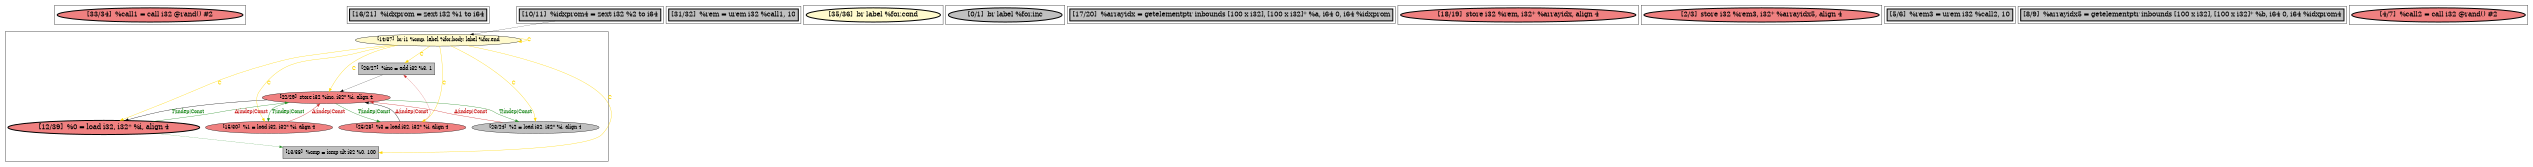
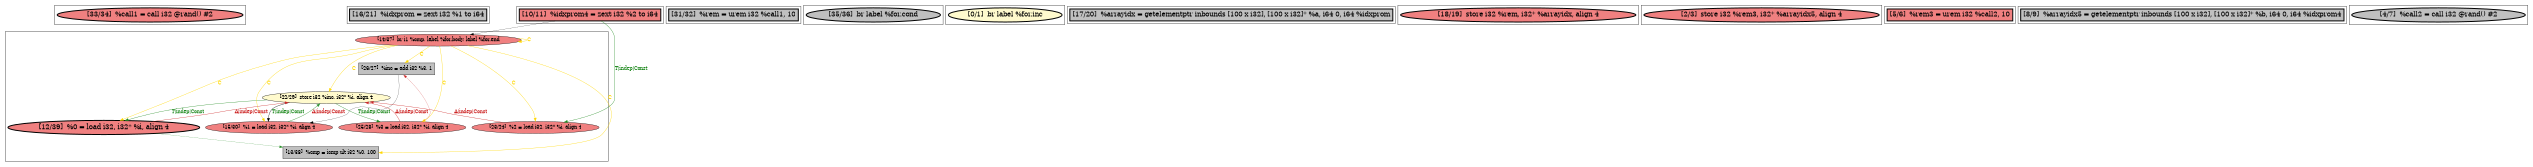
node "[10/11]  %idxprom4 = zext i32 %2 to i64": fillcolor grey -> lightcoral
node "[35/36]  br label %for.cond": fillcolor lemonchiffon -> grey
node "[0/1]  br label %for.inc": fillcolor grey -> lemonchiffon
node "[5/6]  %rem3 = urem i32 %call2, 10": fillcolor grey -> lightcoral
node "[4/7]  %call2 = call i32 @rand() #2": fillcolor lightcoral -> grey
node "[14/37]  br i1 %cmp, label %for.body, label %for.end": fillcolor lemonchiffon -> lightcoral
edge "[26/27]  %inc = add i32 %3, 1" -> "[22/29]  store i32 %inc, i32* %i, align 4": now "[26/27]  %inc = add i32 %3, 1" -> "[15/30]  %1 = load i32, i32* %i, align 4"
node "[22/29]  store i32 %inc, i32* %i, align 4": fillcolor lightcoral -> lemonchiffon
edge "[22/29]  store i32 %inc, i32* %i, align 4" -> "[23/24]  %2 = load i32, i32* %i, align 4": now "[10/11]  %idxprom4 = zext i32 %2 to i64" -> "[23/24]  %2 = load i32, i32* %i, align 4"
edge "[22/29]  store i32 %inc, i32* %i, align 4" -> "[12/39]  %0 = load i32, i32* %i, align 4": color black -> forestgreen
edge "[22/29]  store i32 %inc, i32* %i, align 4" -> "[15/30]  %1 = load i32, i32* %i, align 4": color forestgreen -> black
edge "[25/28]  %3 = load i32, i32* %i, align 4" -> "[22/29]  store i32 %inc, i32* %i, align 4": color black -> firebrick3
edge "[12/39]  %0 = load i32, i32* %i, align 4" -> "[22/29]  store i32 %inc, i32* %i, align 4": color forestgreen -> firebrick3
edge "[15/30]  %1 = load i32, i32* %i, align 4" -> "[22/29]  store i32 %inc, i32* %i, align 4": color firebrick3 -> forestgreen
node "[23/24]  %2 = load i32, i32* %i, align 4": fillcolor grey -> lightcoral
